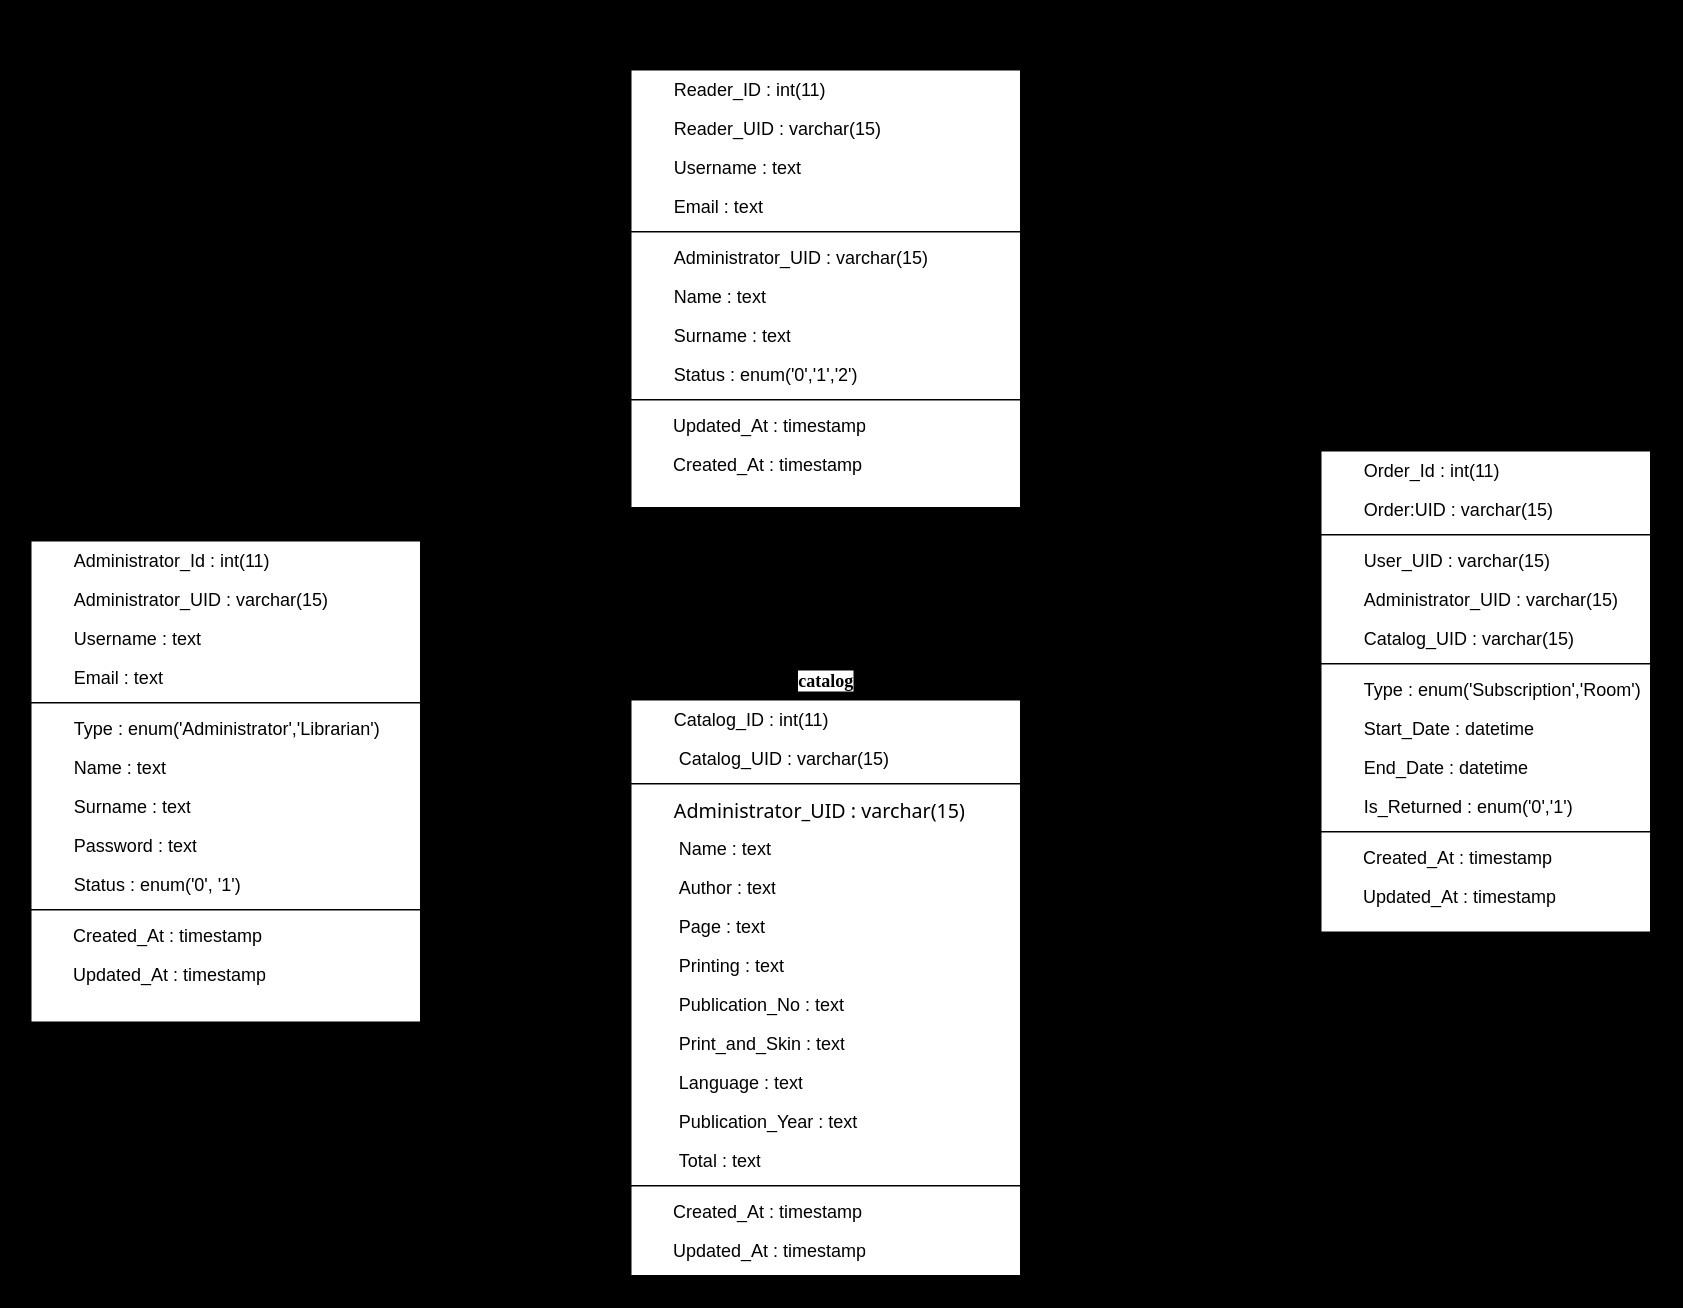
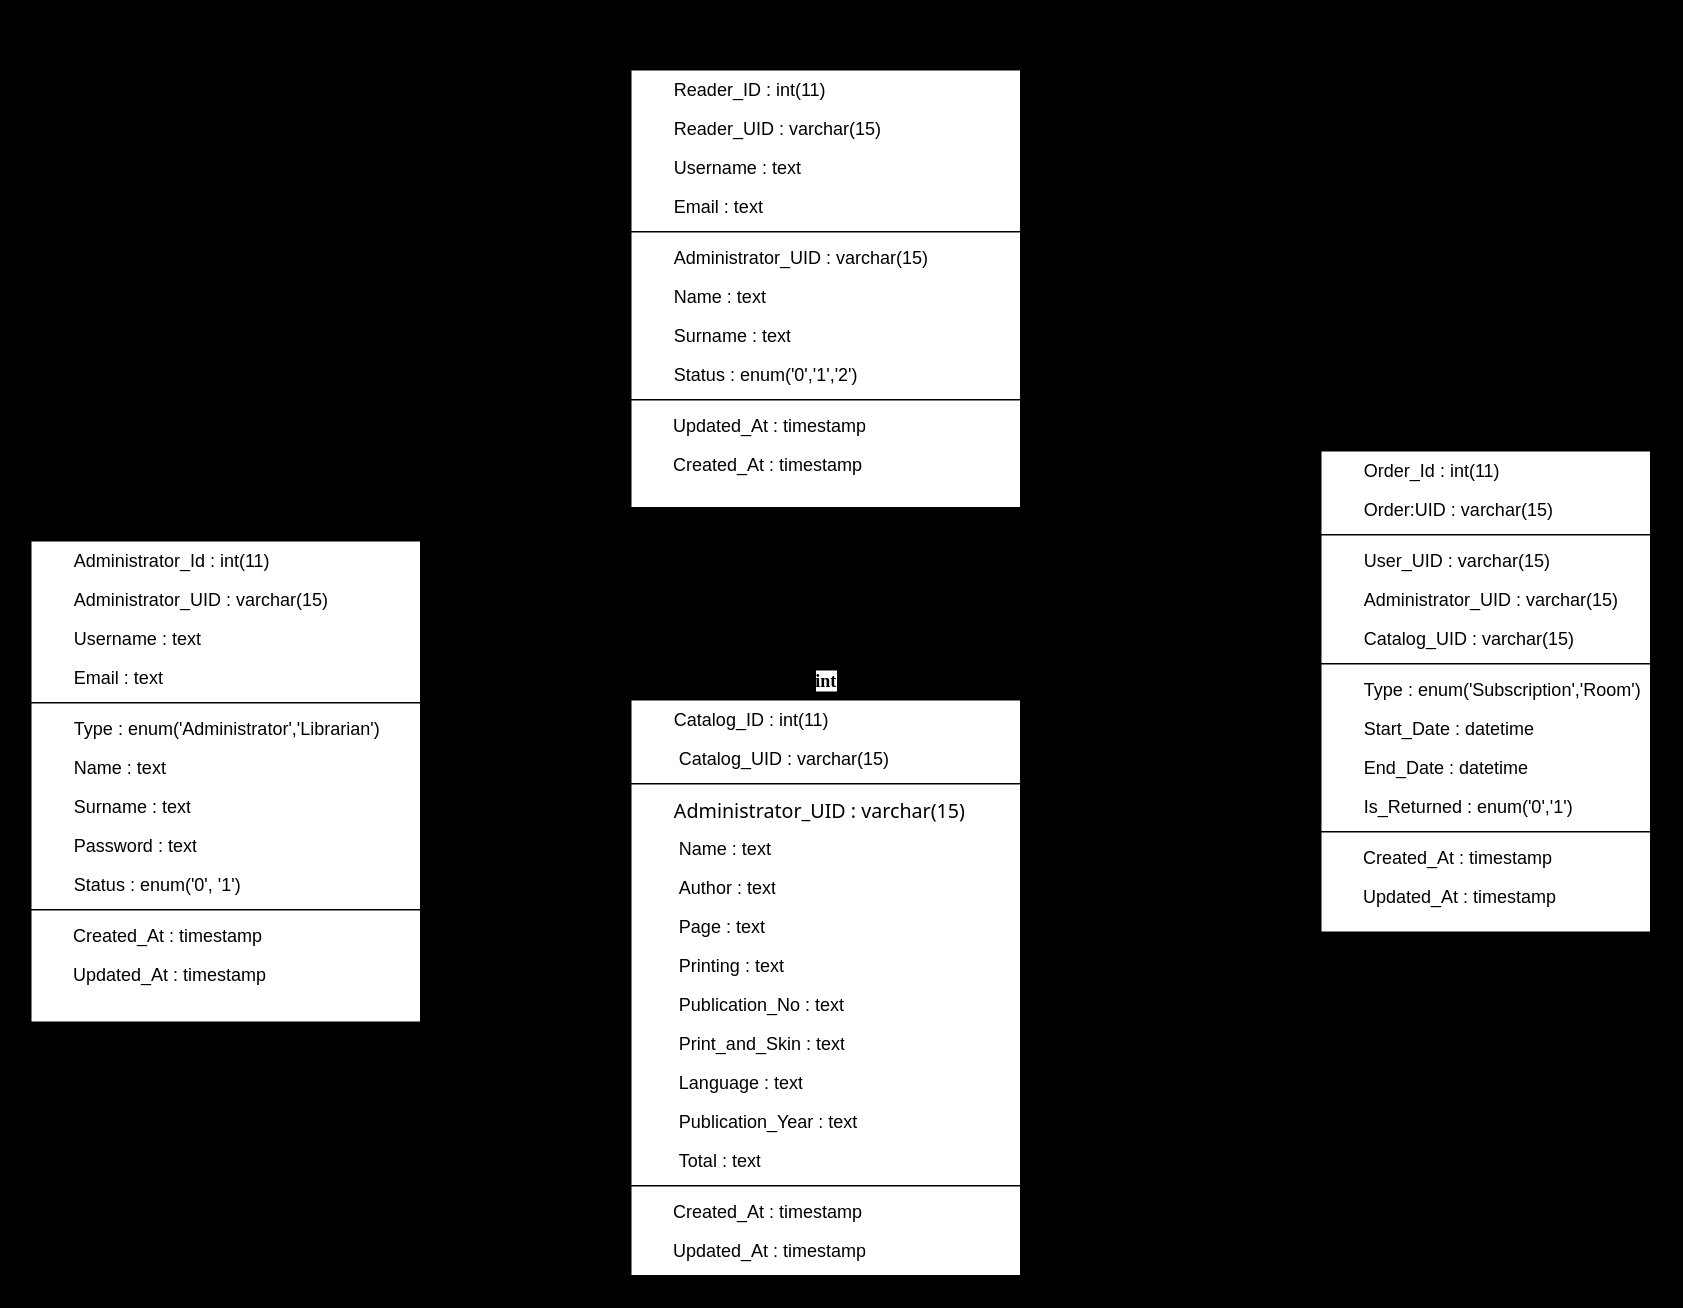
node "catalog": label "catalog" -> "int"
